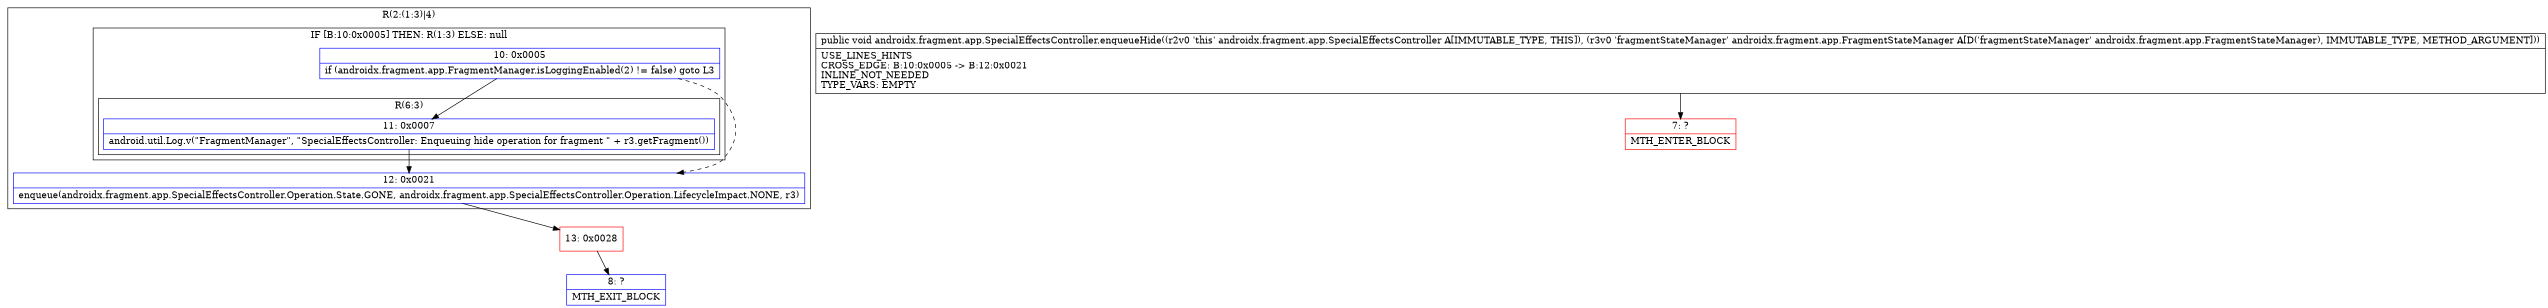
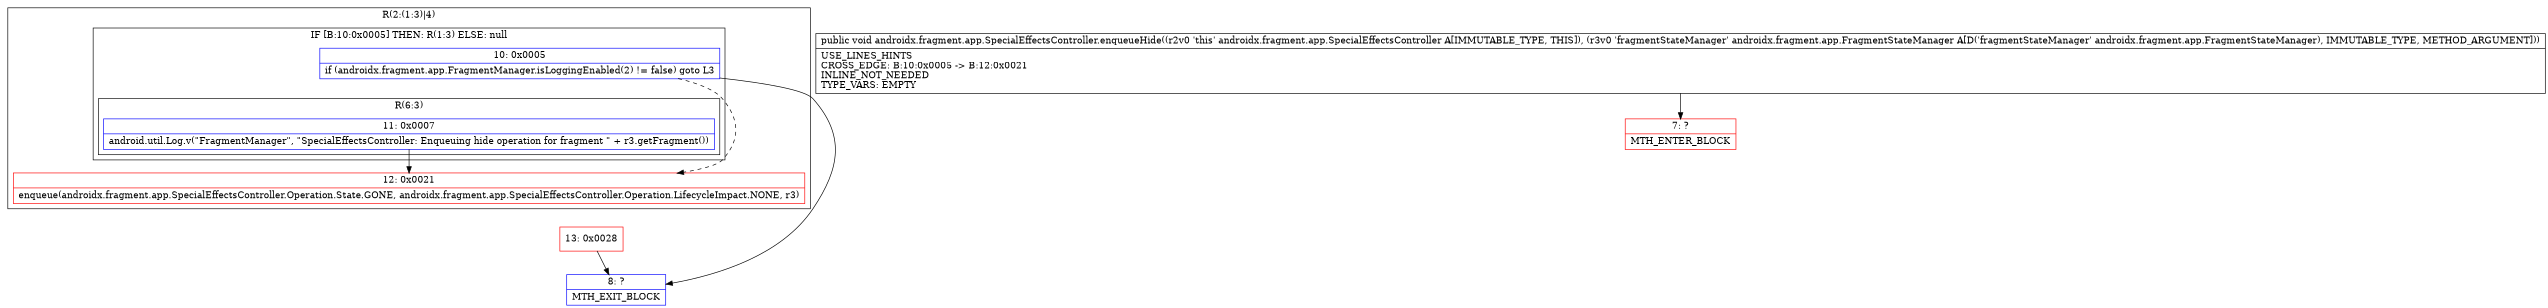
edge "10: 0x0005" -> "11: 0x0007": now "10: 0x0005" -> "8: ?"
node "12: 0x0021": color blue -> red
edge "12: 0x0021" -> "13: 0x0028": removed
